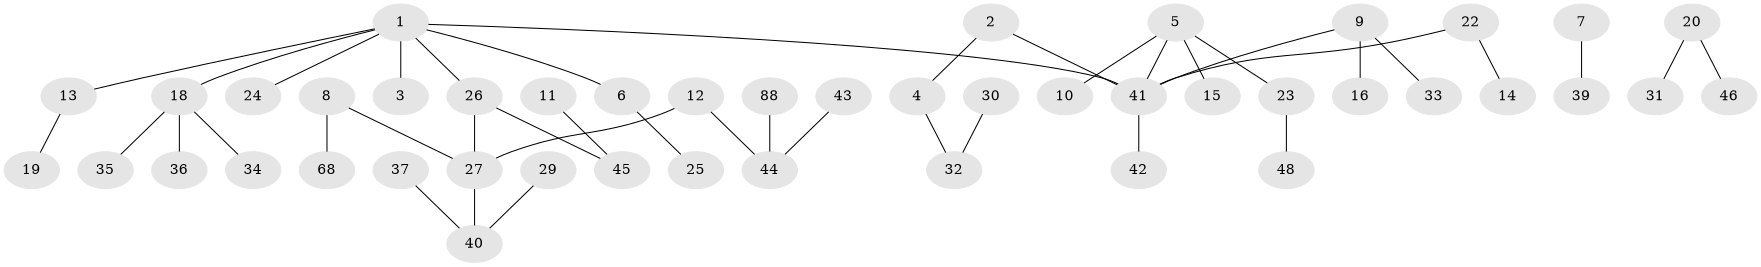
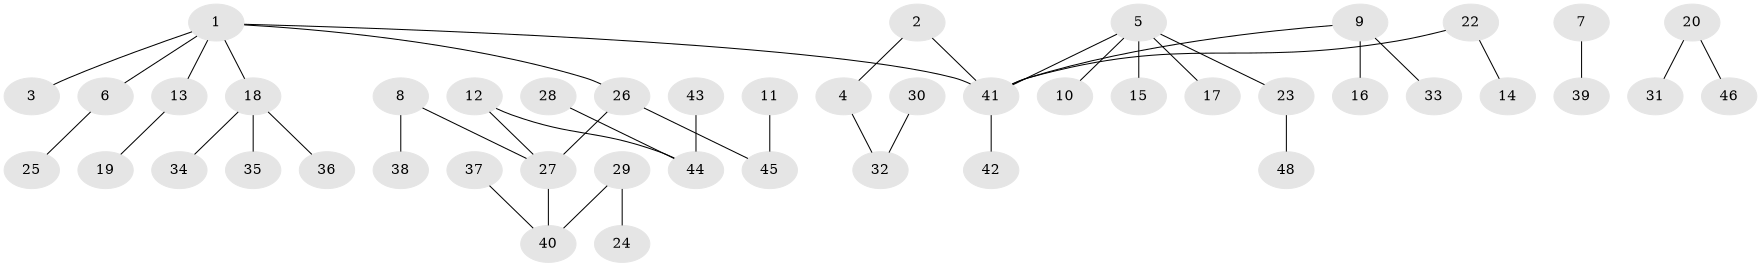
edge "1" -- "24": now "29" -- "24"
node "88": label "88" -> "28"
node "17": added
node "68": label "68" -> "38"
